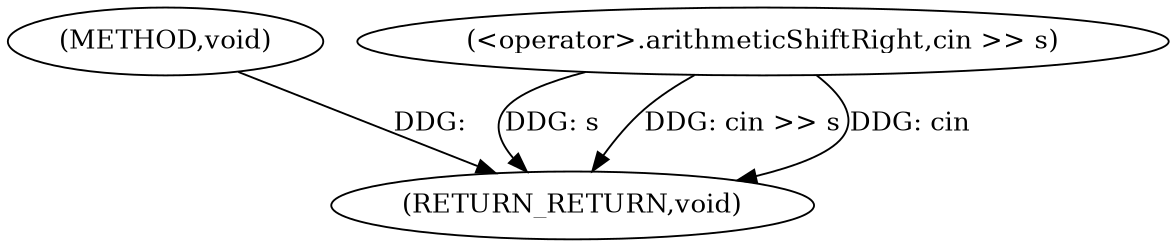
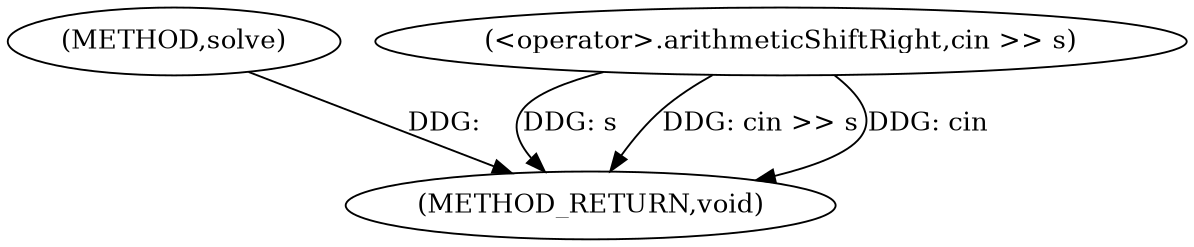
node "(METHOD,void)": label "(METHOD,void)" -> "(METHOD,solve)"
node "(RETURN_RETURN,void)": label "(RETURN_RETURN,void)" -> "(METHOD_RETURN,void)"
